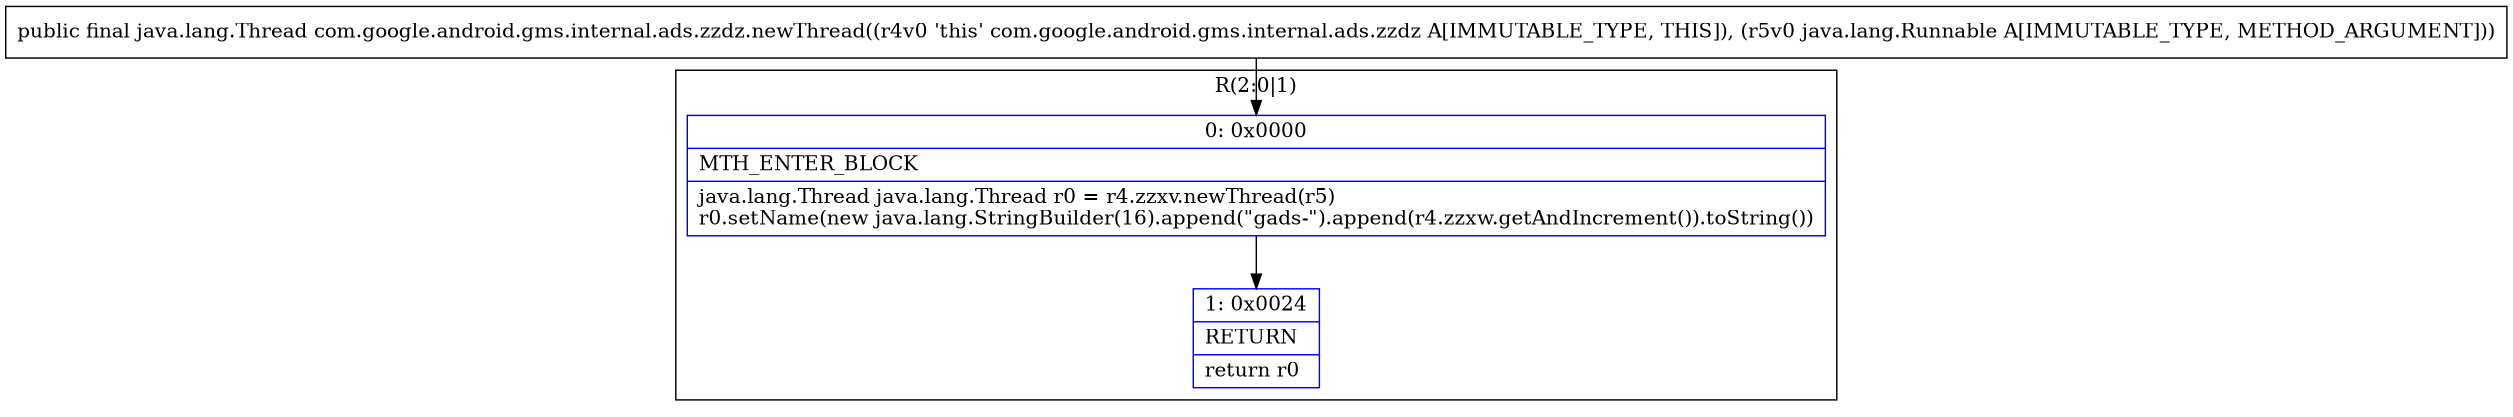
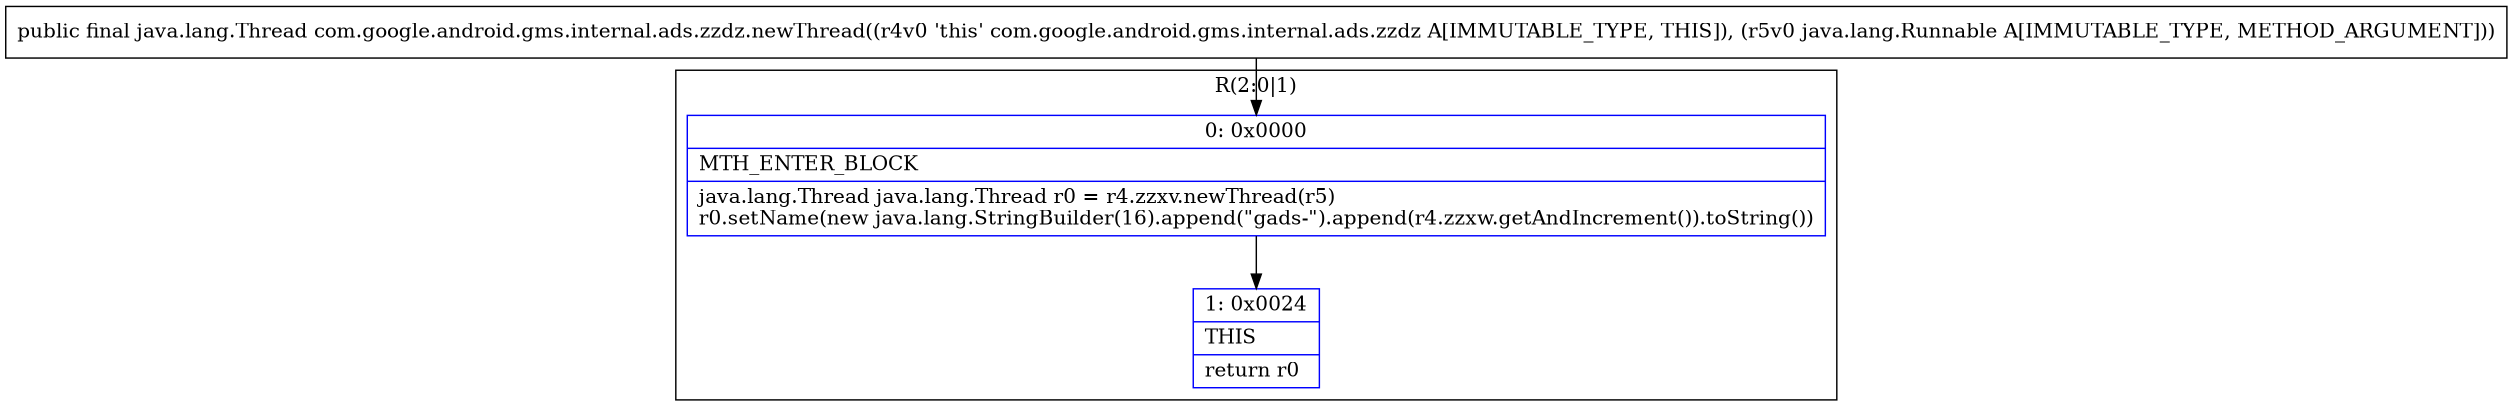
node "1: 0x0024": text "RETURN" -> "THIS"
